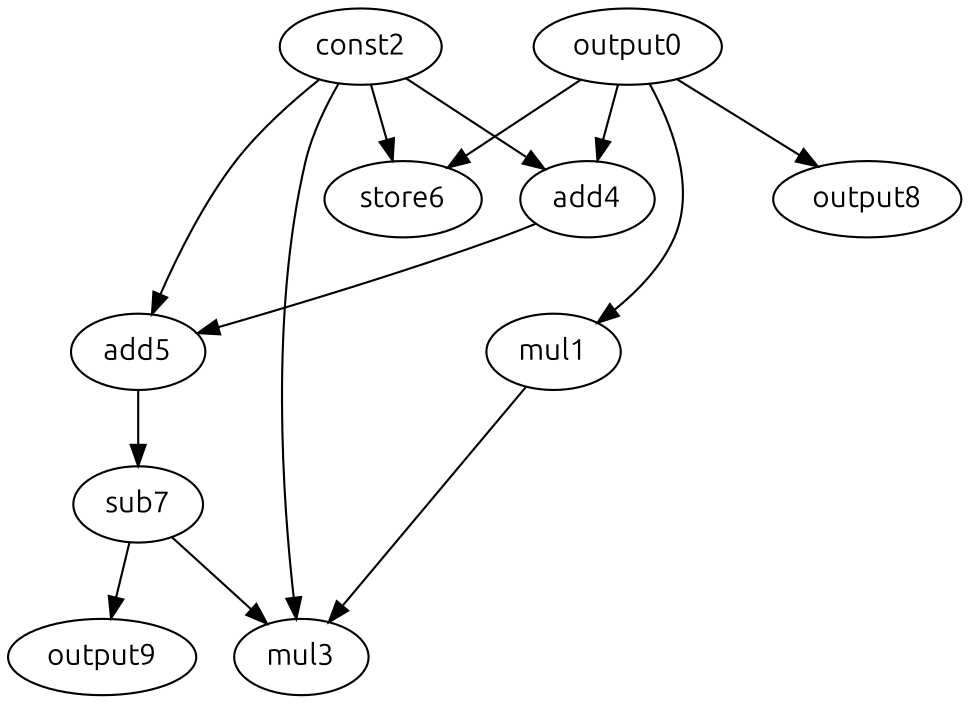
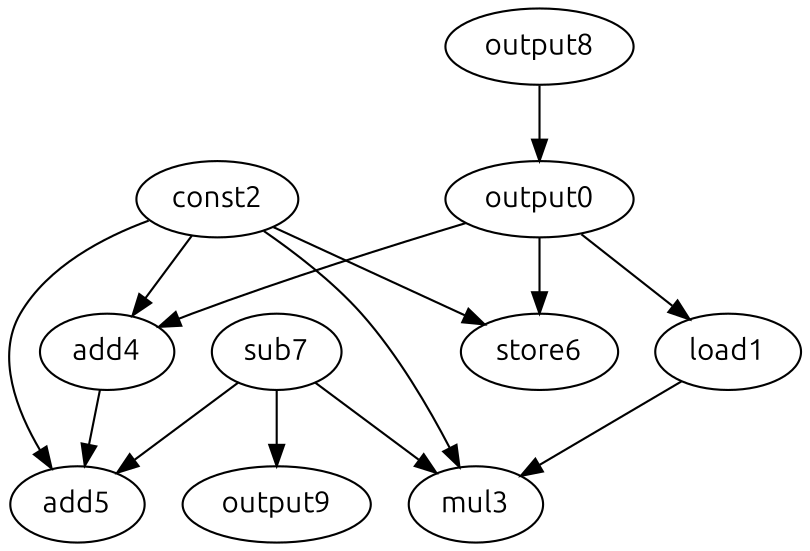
edge "output0" -> "output8": reversed
node "mul1": label "mul1" -> "load1"
edge "add5" -> "sub7": reversed
